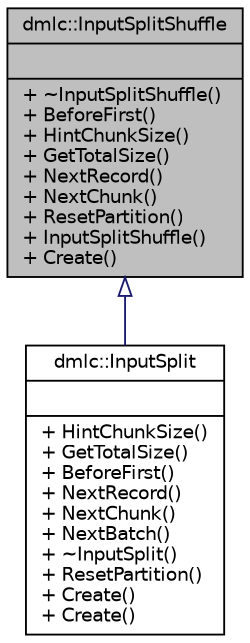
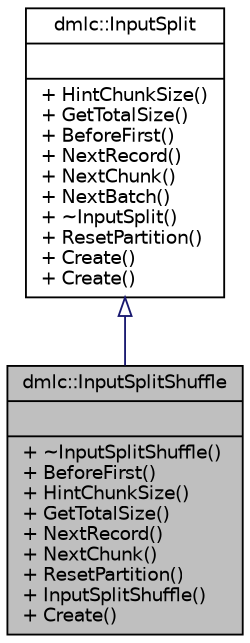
edge "dmlc::InputSplit" -> "dmlc::InputSplitShuffle": reversed
